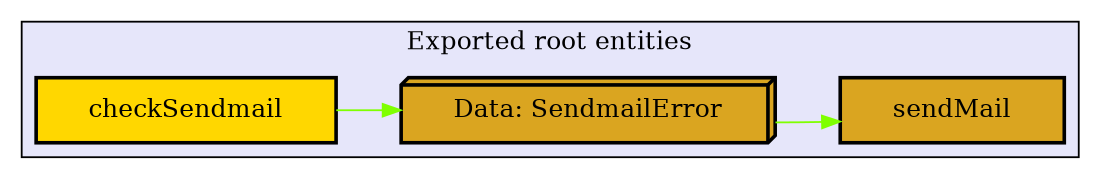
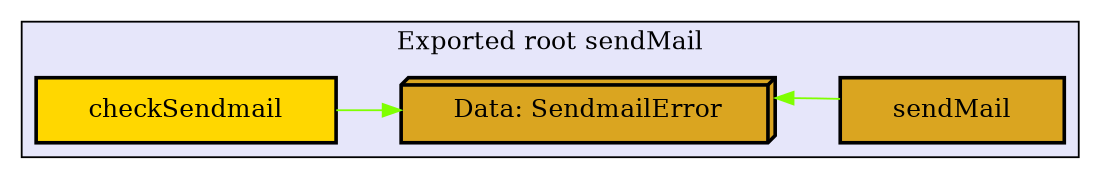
cluster "Exported root entities": label "Exported root entities" -> "Exported root sendMail"
edge "Data: SendmailError" -> "sendMail": reversed
